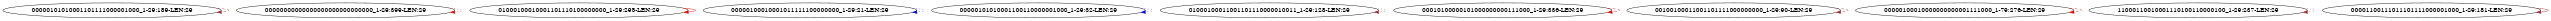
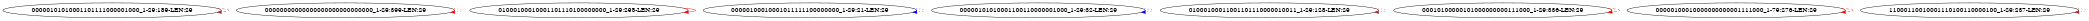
node "00100100011001101111000000000_1-29:90-LEN:29": removed
node "00001100111011101111000001000_1-29:181-LEN:29": removed
